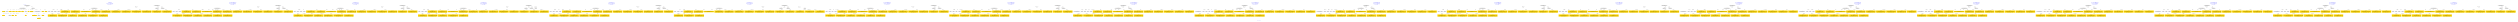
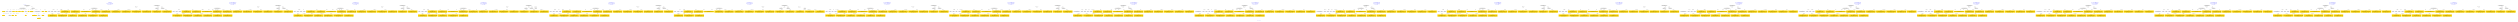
node "galleryLabel": fillcolor gold -> lightgray
